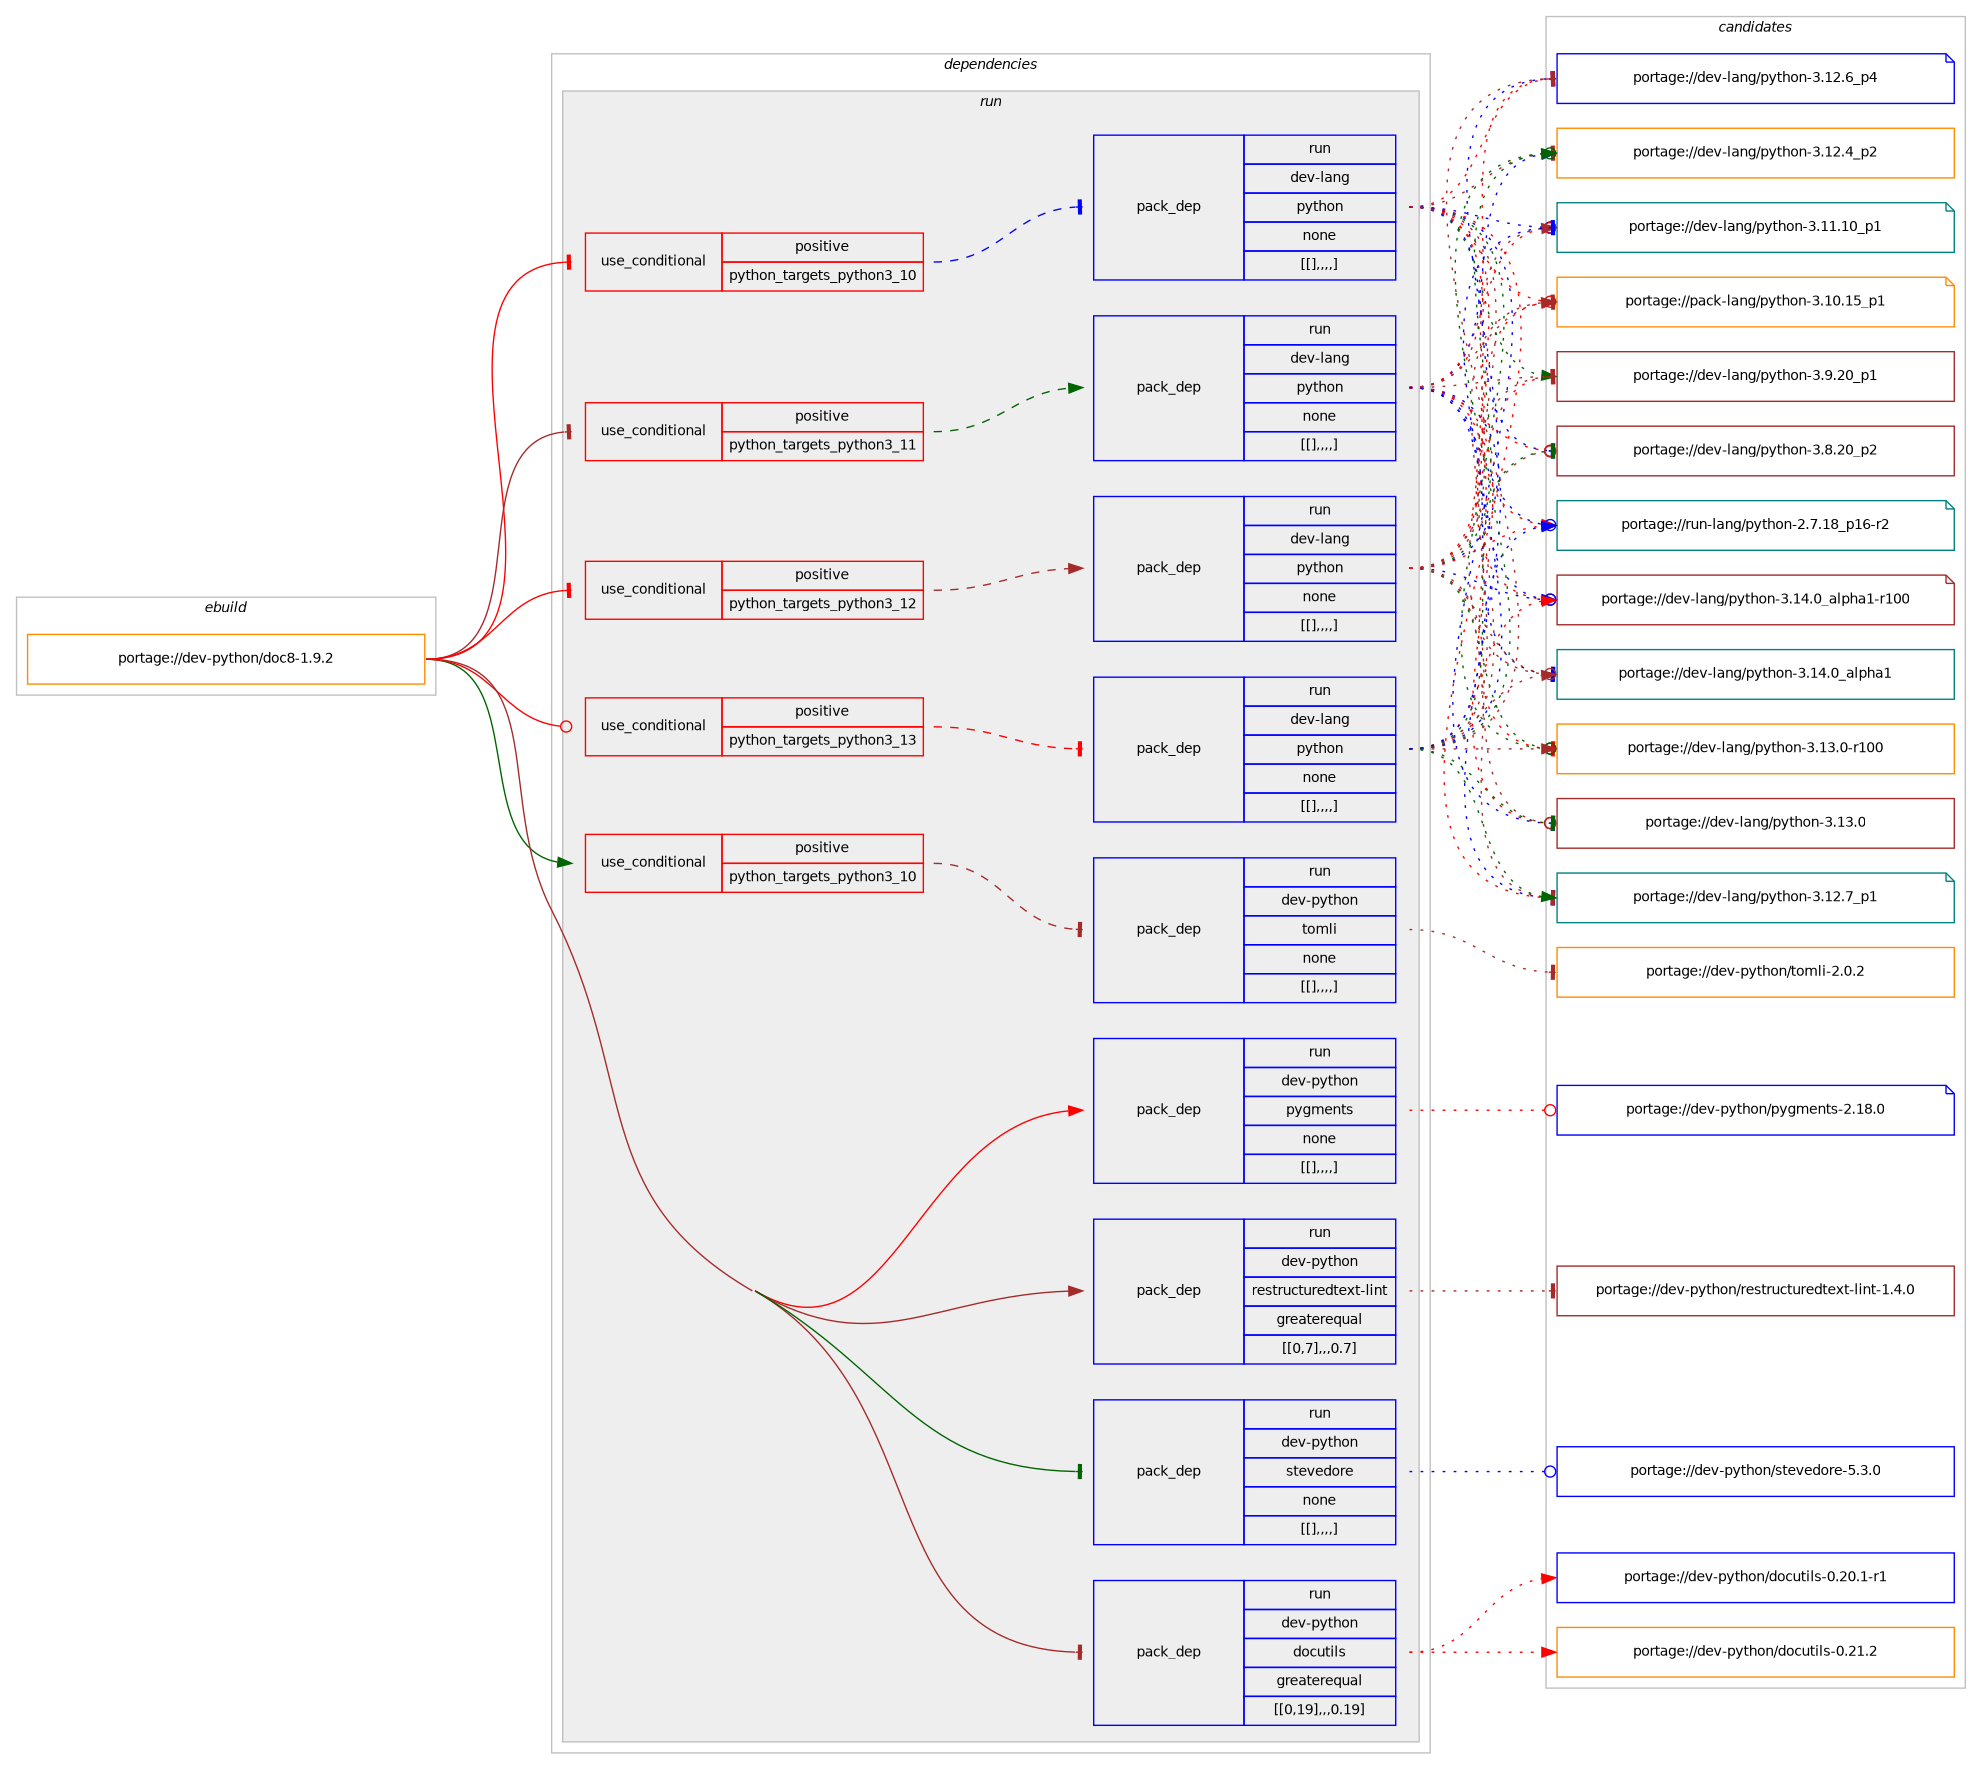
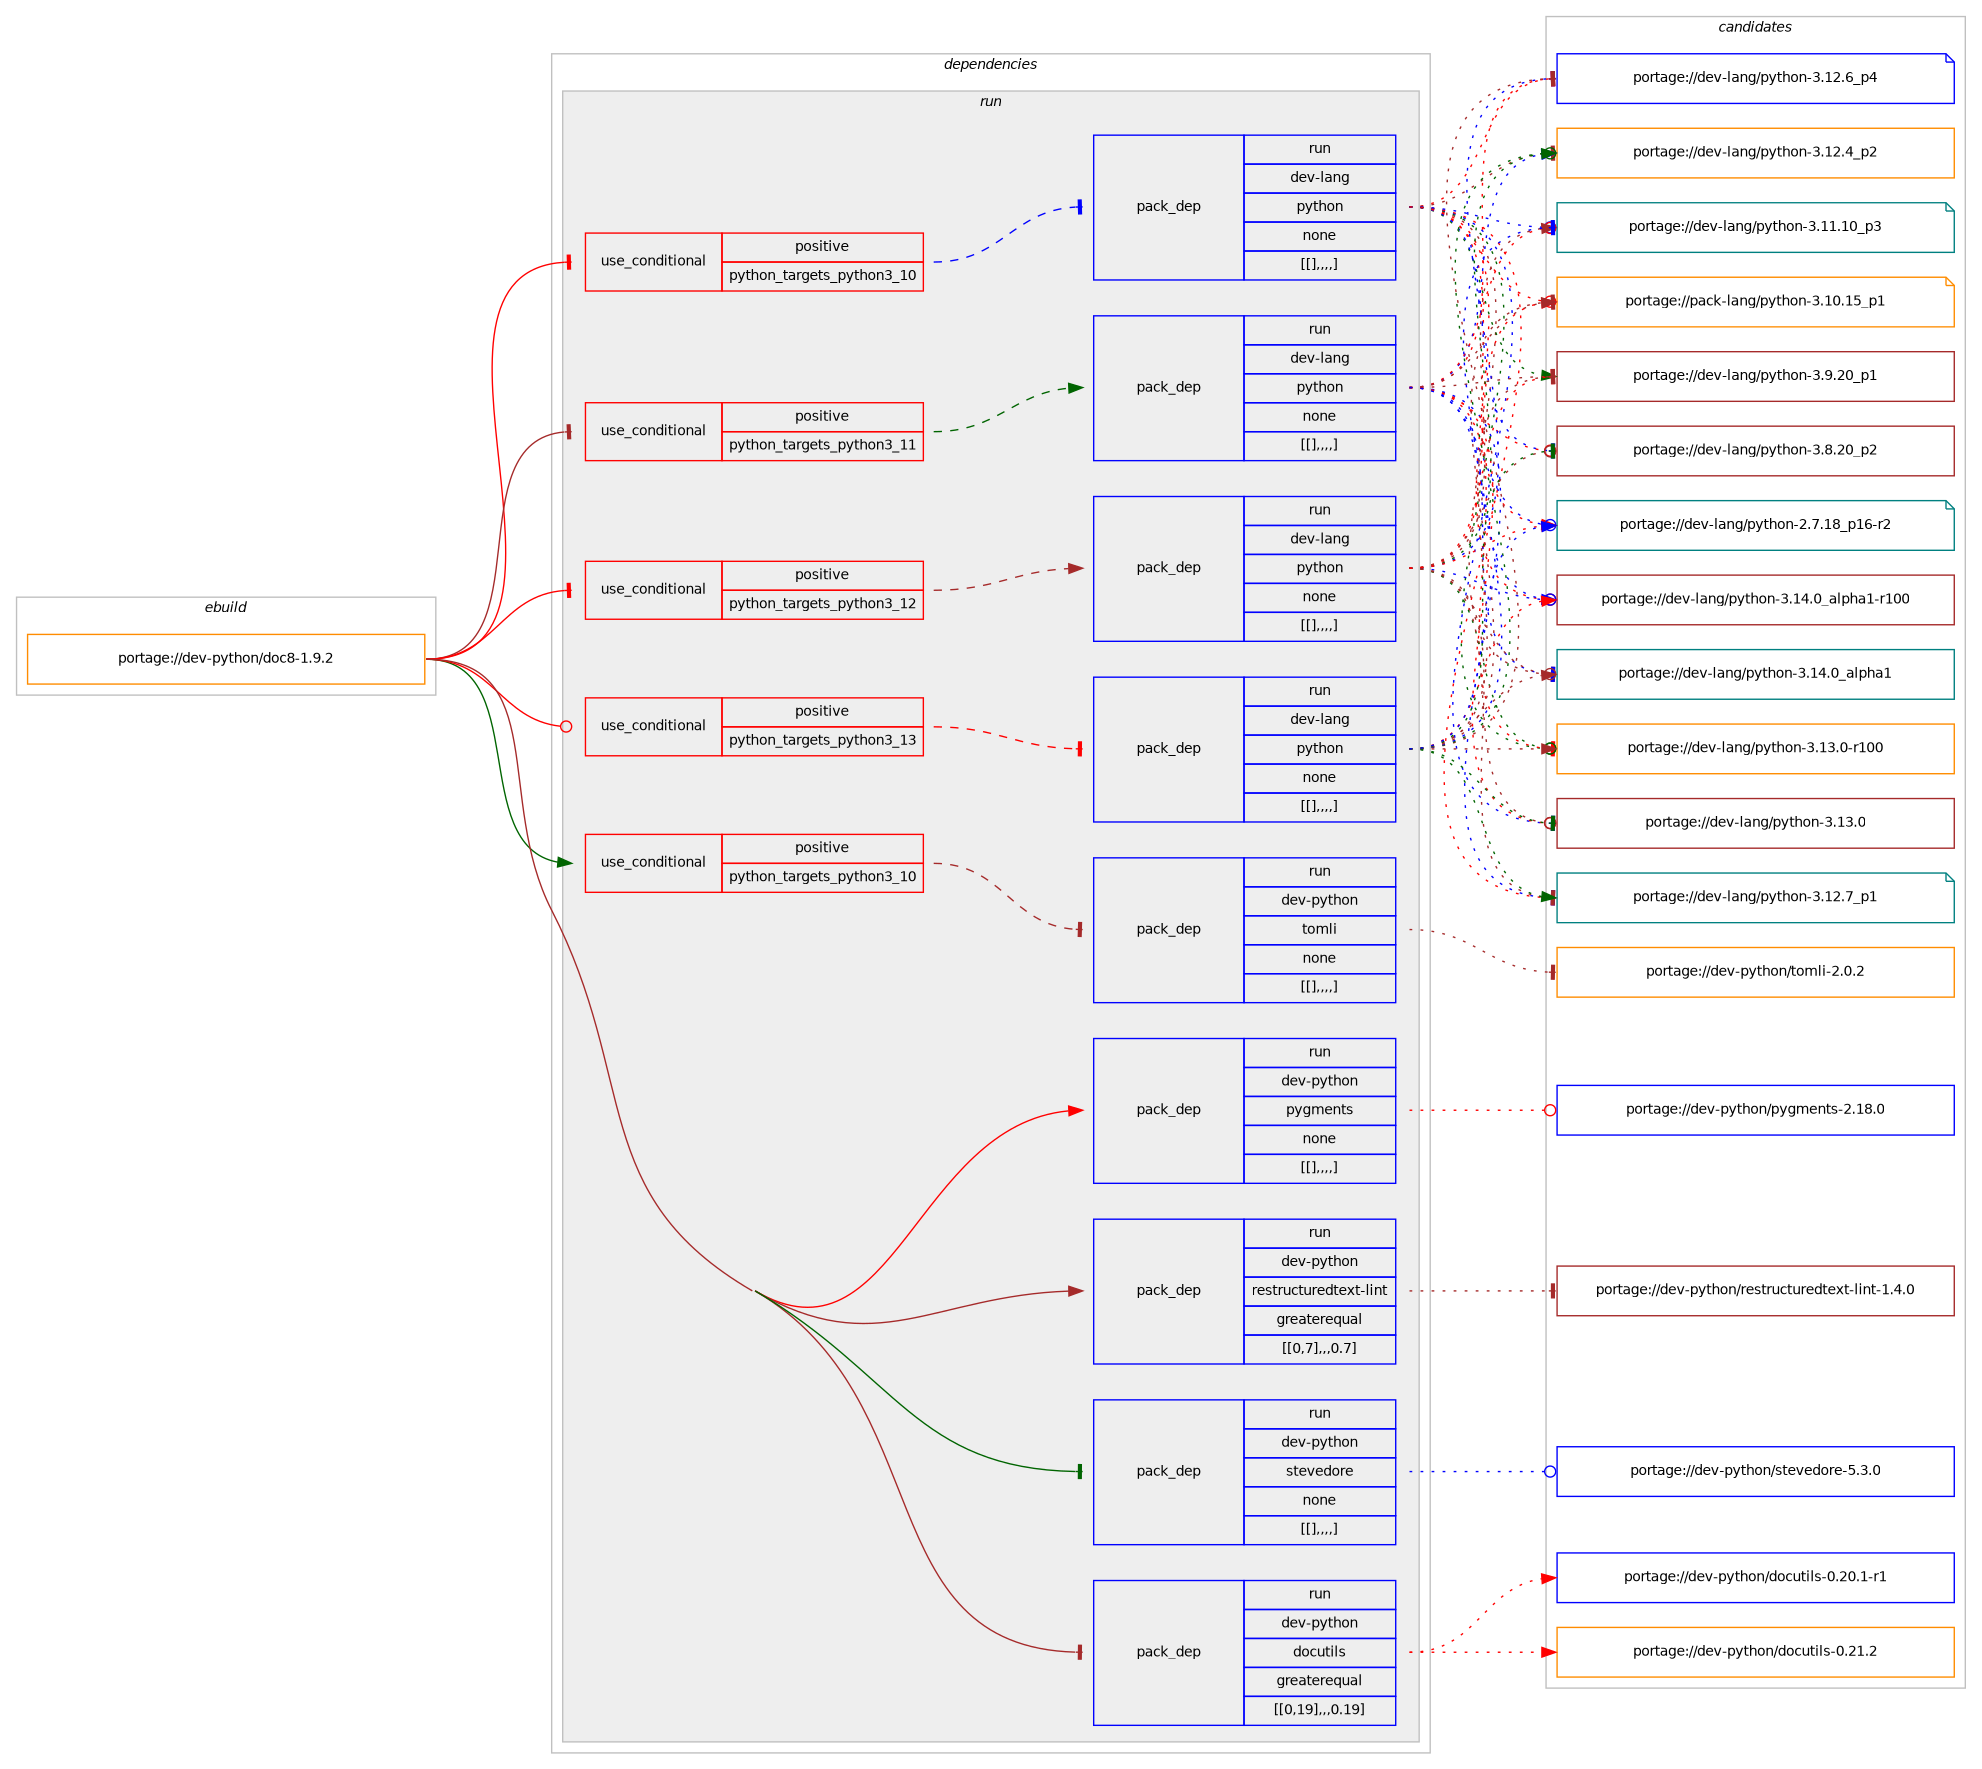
node "portage://dev-lang/python-3.11.10_p1": label "portage://dev-lang/python-3.11.10_p1" -> "portage://dev-lang/python-3.11.10_p3"
node "portage://run-lang/python-2.7.18_p16-r2": label "portage://run-lang/python-2.7.18_p16-r2" -> "portage://dev-lang/python-2.7.18_p16-r2"
node "portage://dev-lang/python-3.14.0_alpha1-r100": shape note -> box
node "portage://dev-python/pygments-2.18.0": shape note -> box
